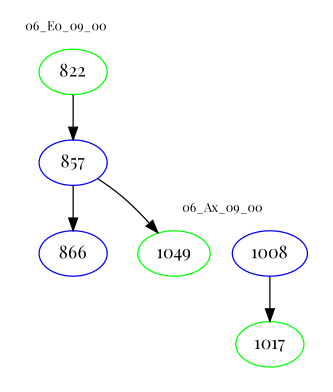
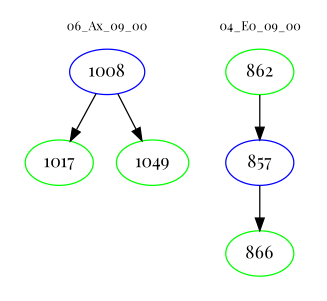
cluster "06_E0_09_00": label "06_E0_09_00" -> "04_E0_09_00"
node "822": label "822" -> "862"
edge "857" -> "1049": now "1008" -> "1049"
node "866": color blue -> green
